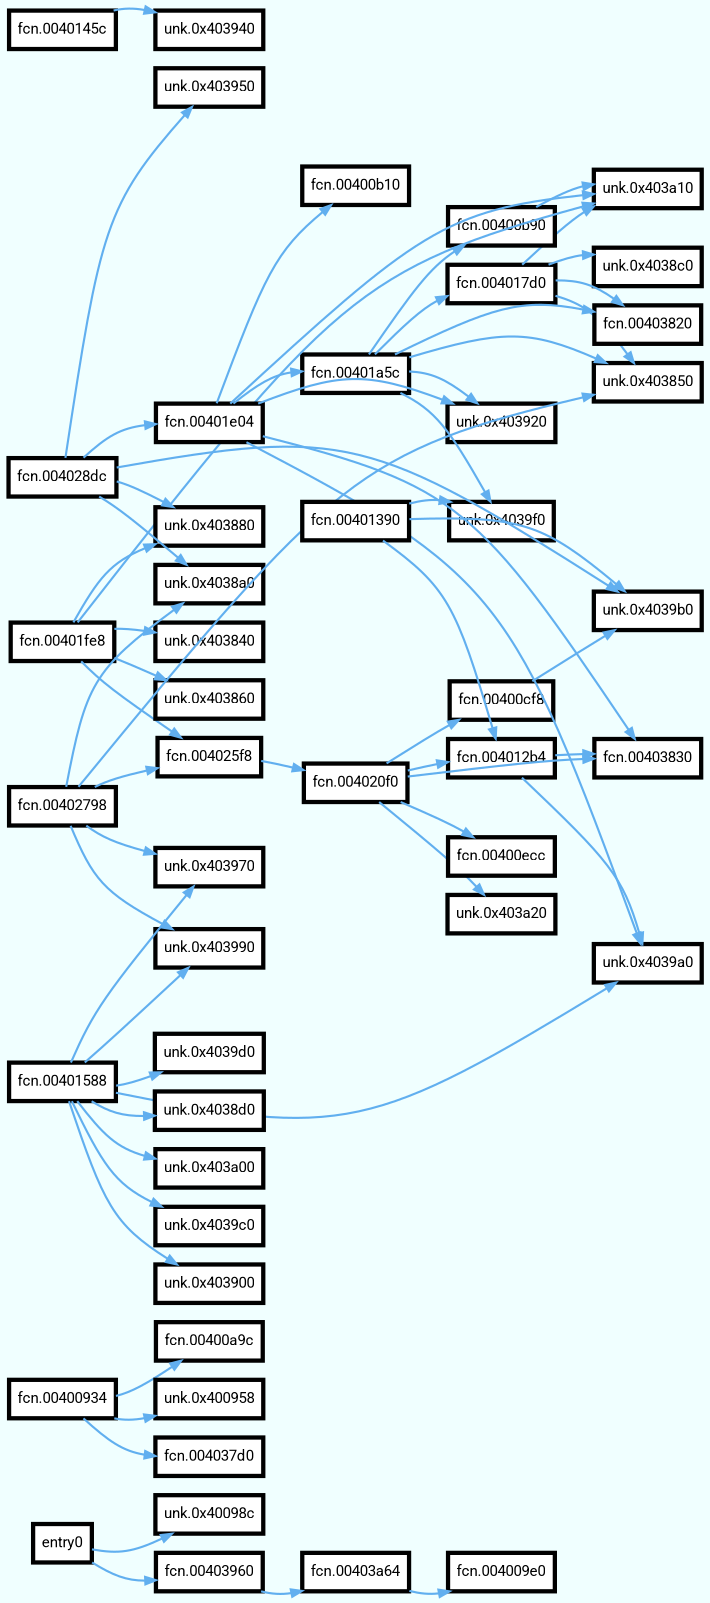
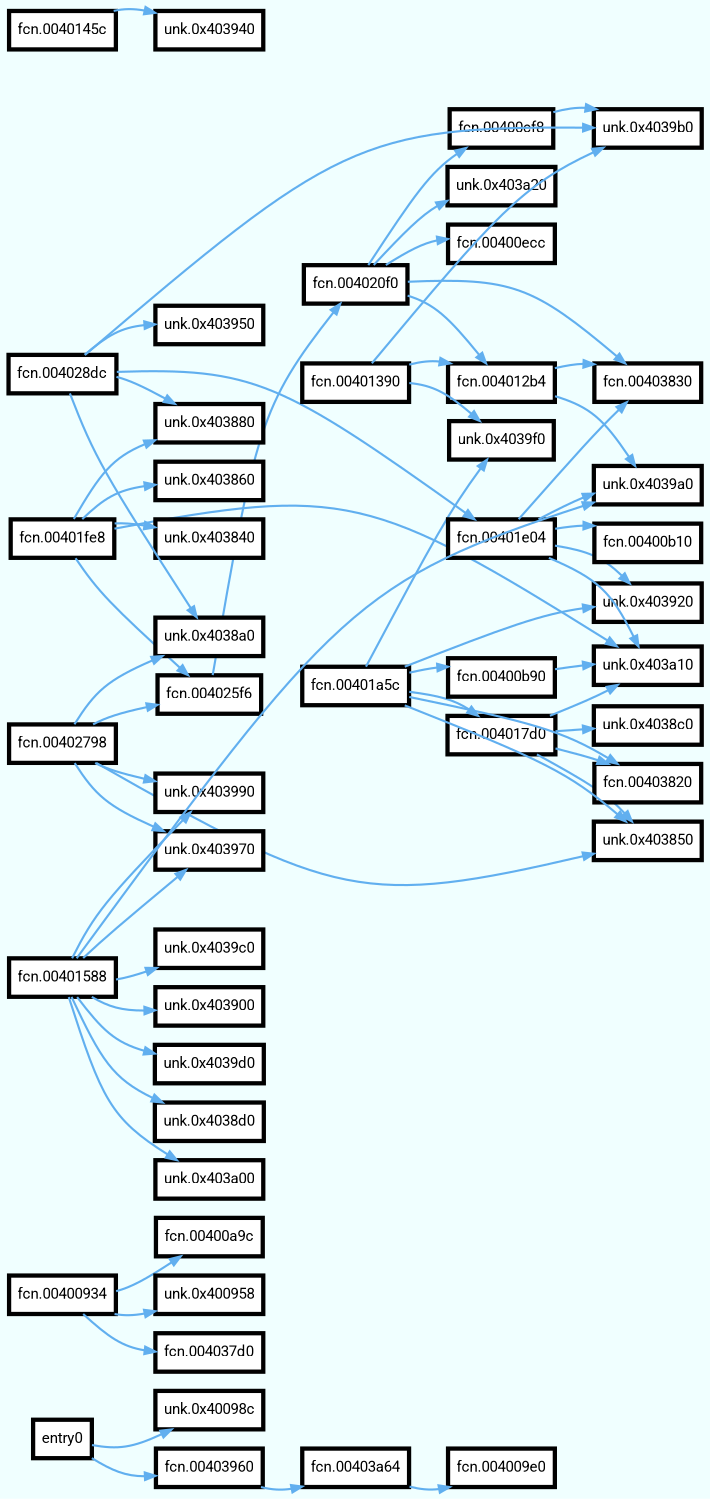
edge "fcn.00401e04" -> "fcn.00401a5c": removed
node "fcn.004025f8": label "fcn.004025f8" -> "fcn.004025f6"
